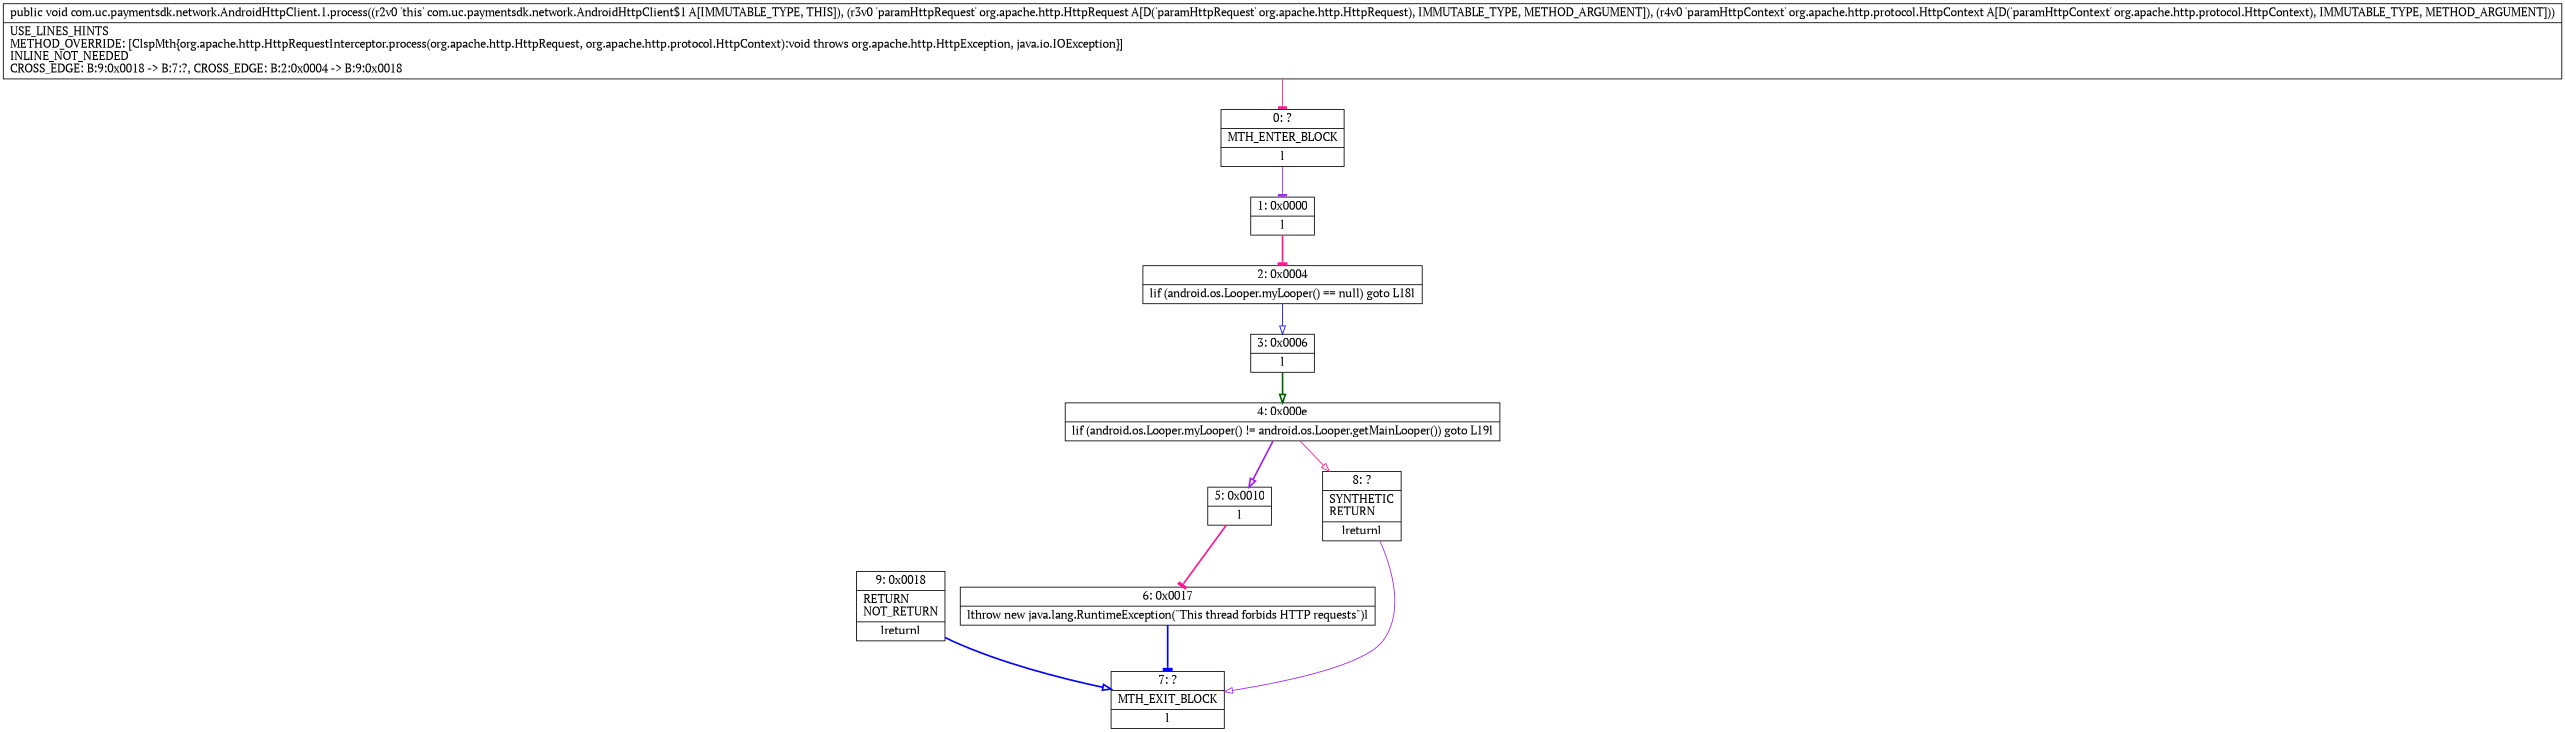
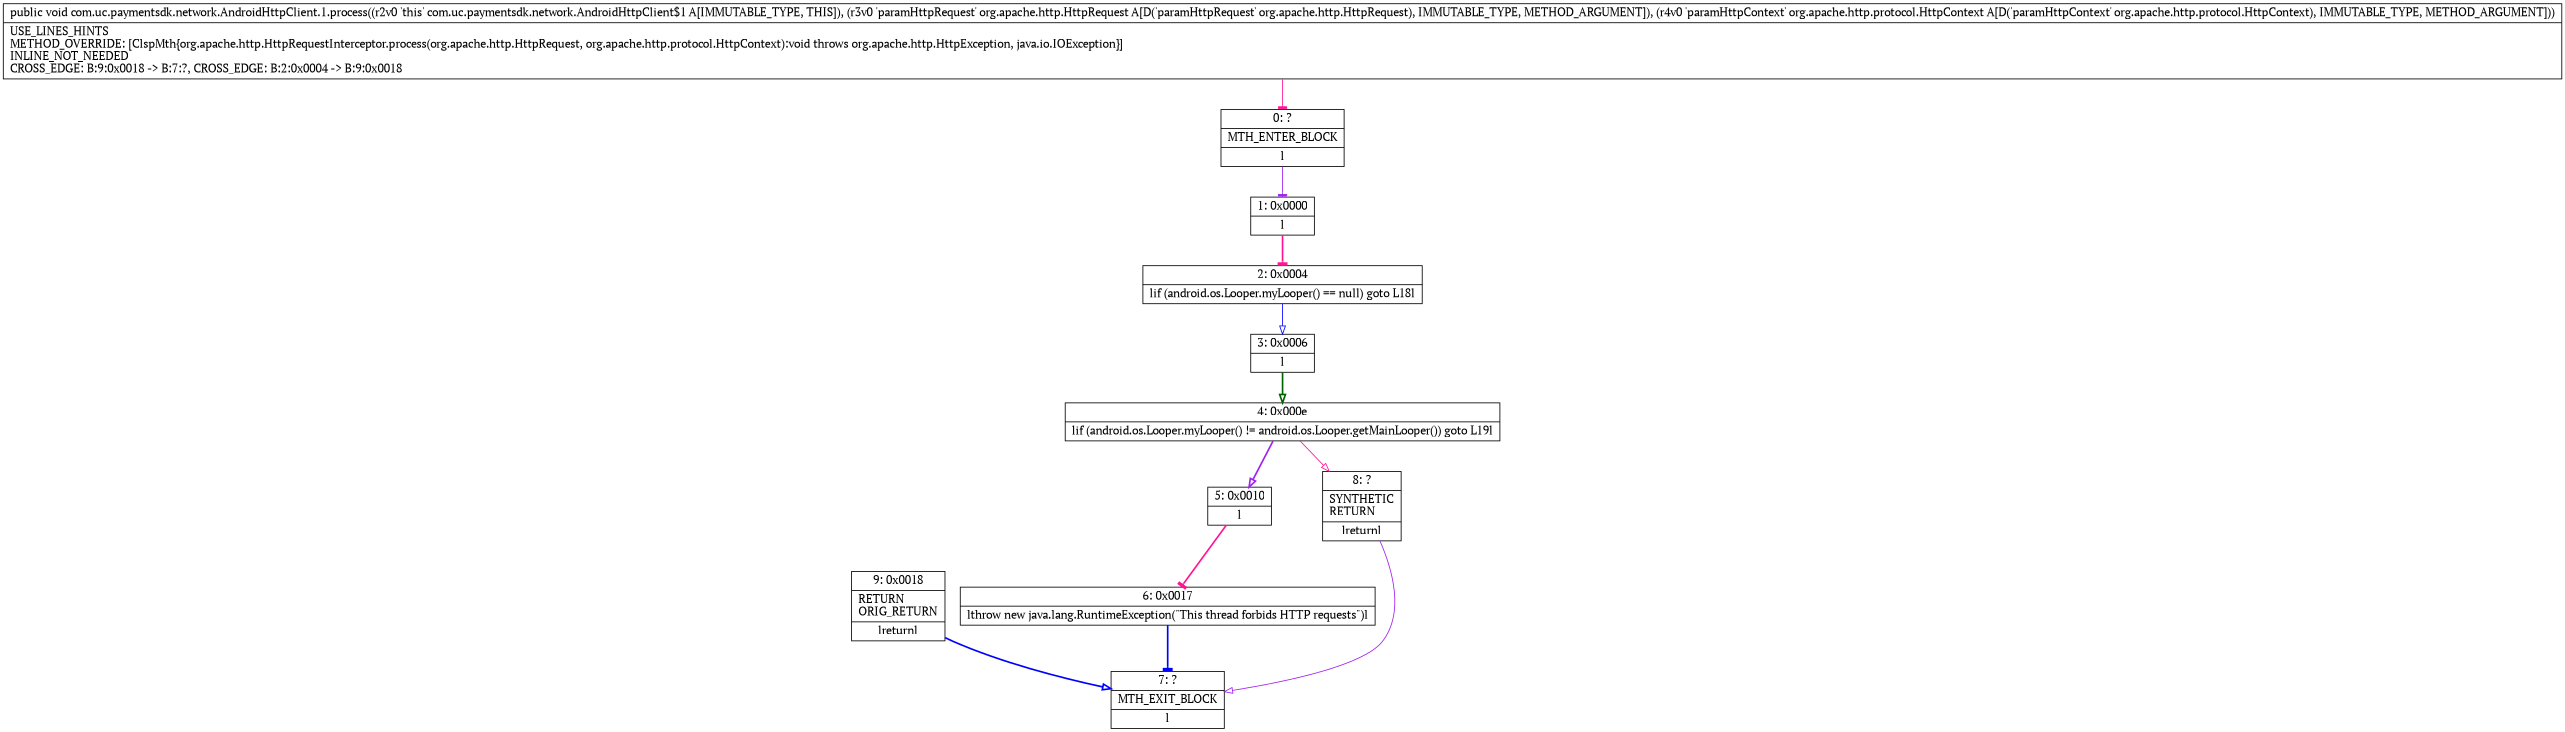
node "9: 0x0018": text "NOT_RETURN" -> "ORIG_RETURN"
